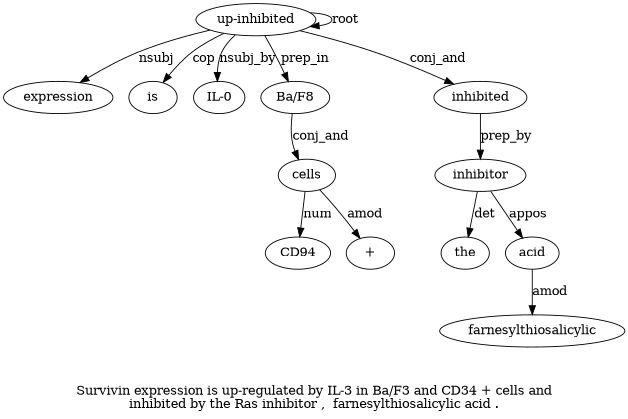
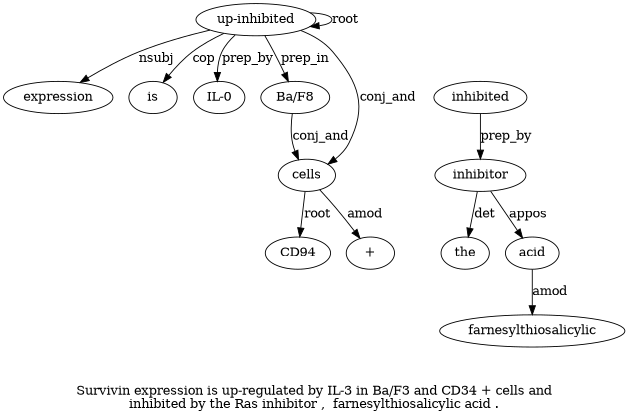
edge "up-inhibited" -> "inhibited": now "up-inhibited" -> "cells"
edge "up-inhibited" -> "IL-0": label "nsubj_by" -> "prep_by"
edge "cells" -> "CD94": label "num" -> "root"
